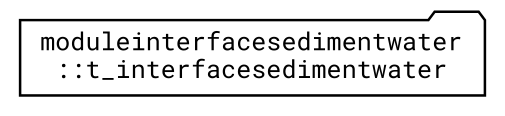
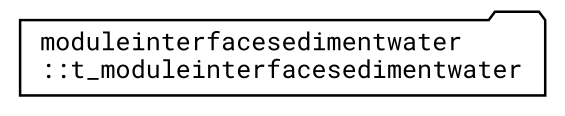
node "moduleinterfacesedimentwater ::t_interfacesedimentwater": label "moduleinterfacesedimentwater ::t_interfacesedimentwater" -> "moduleinterfacesedimentwater ::t_moduleinterfacesedimentwater"
